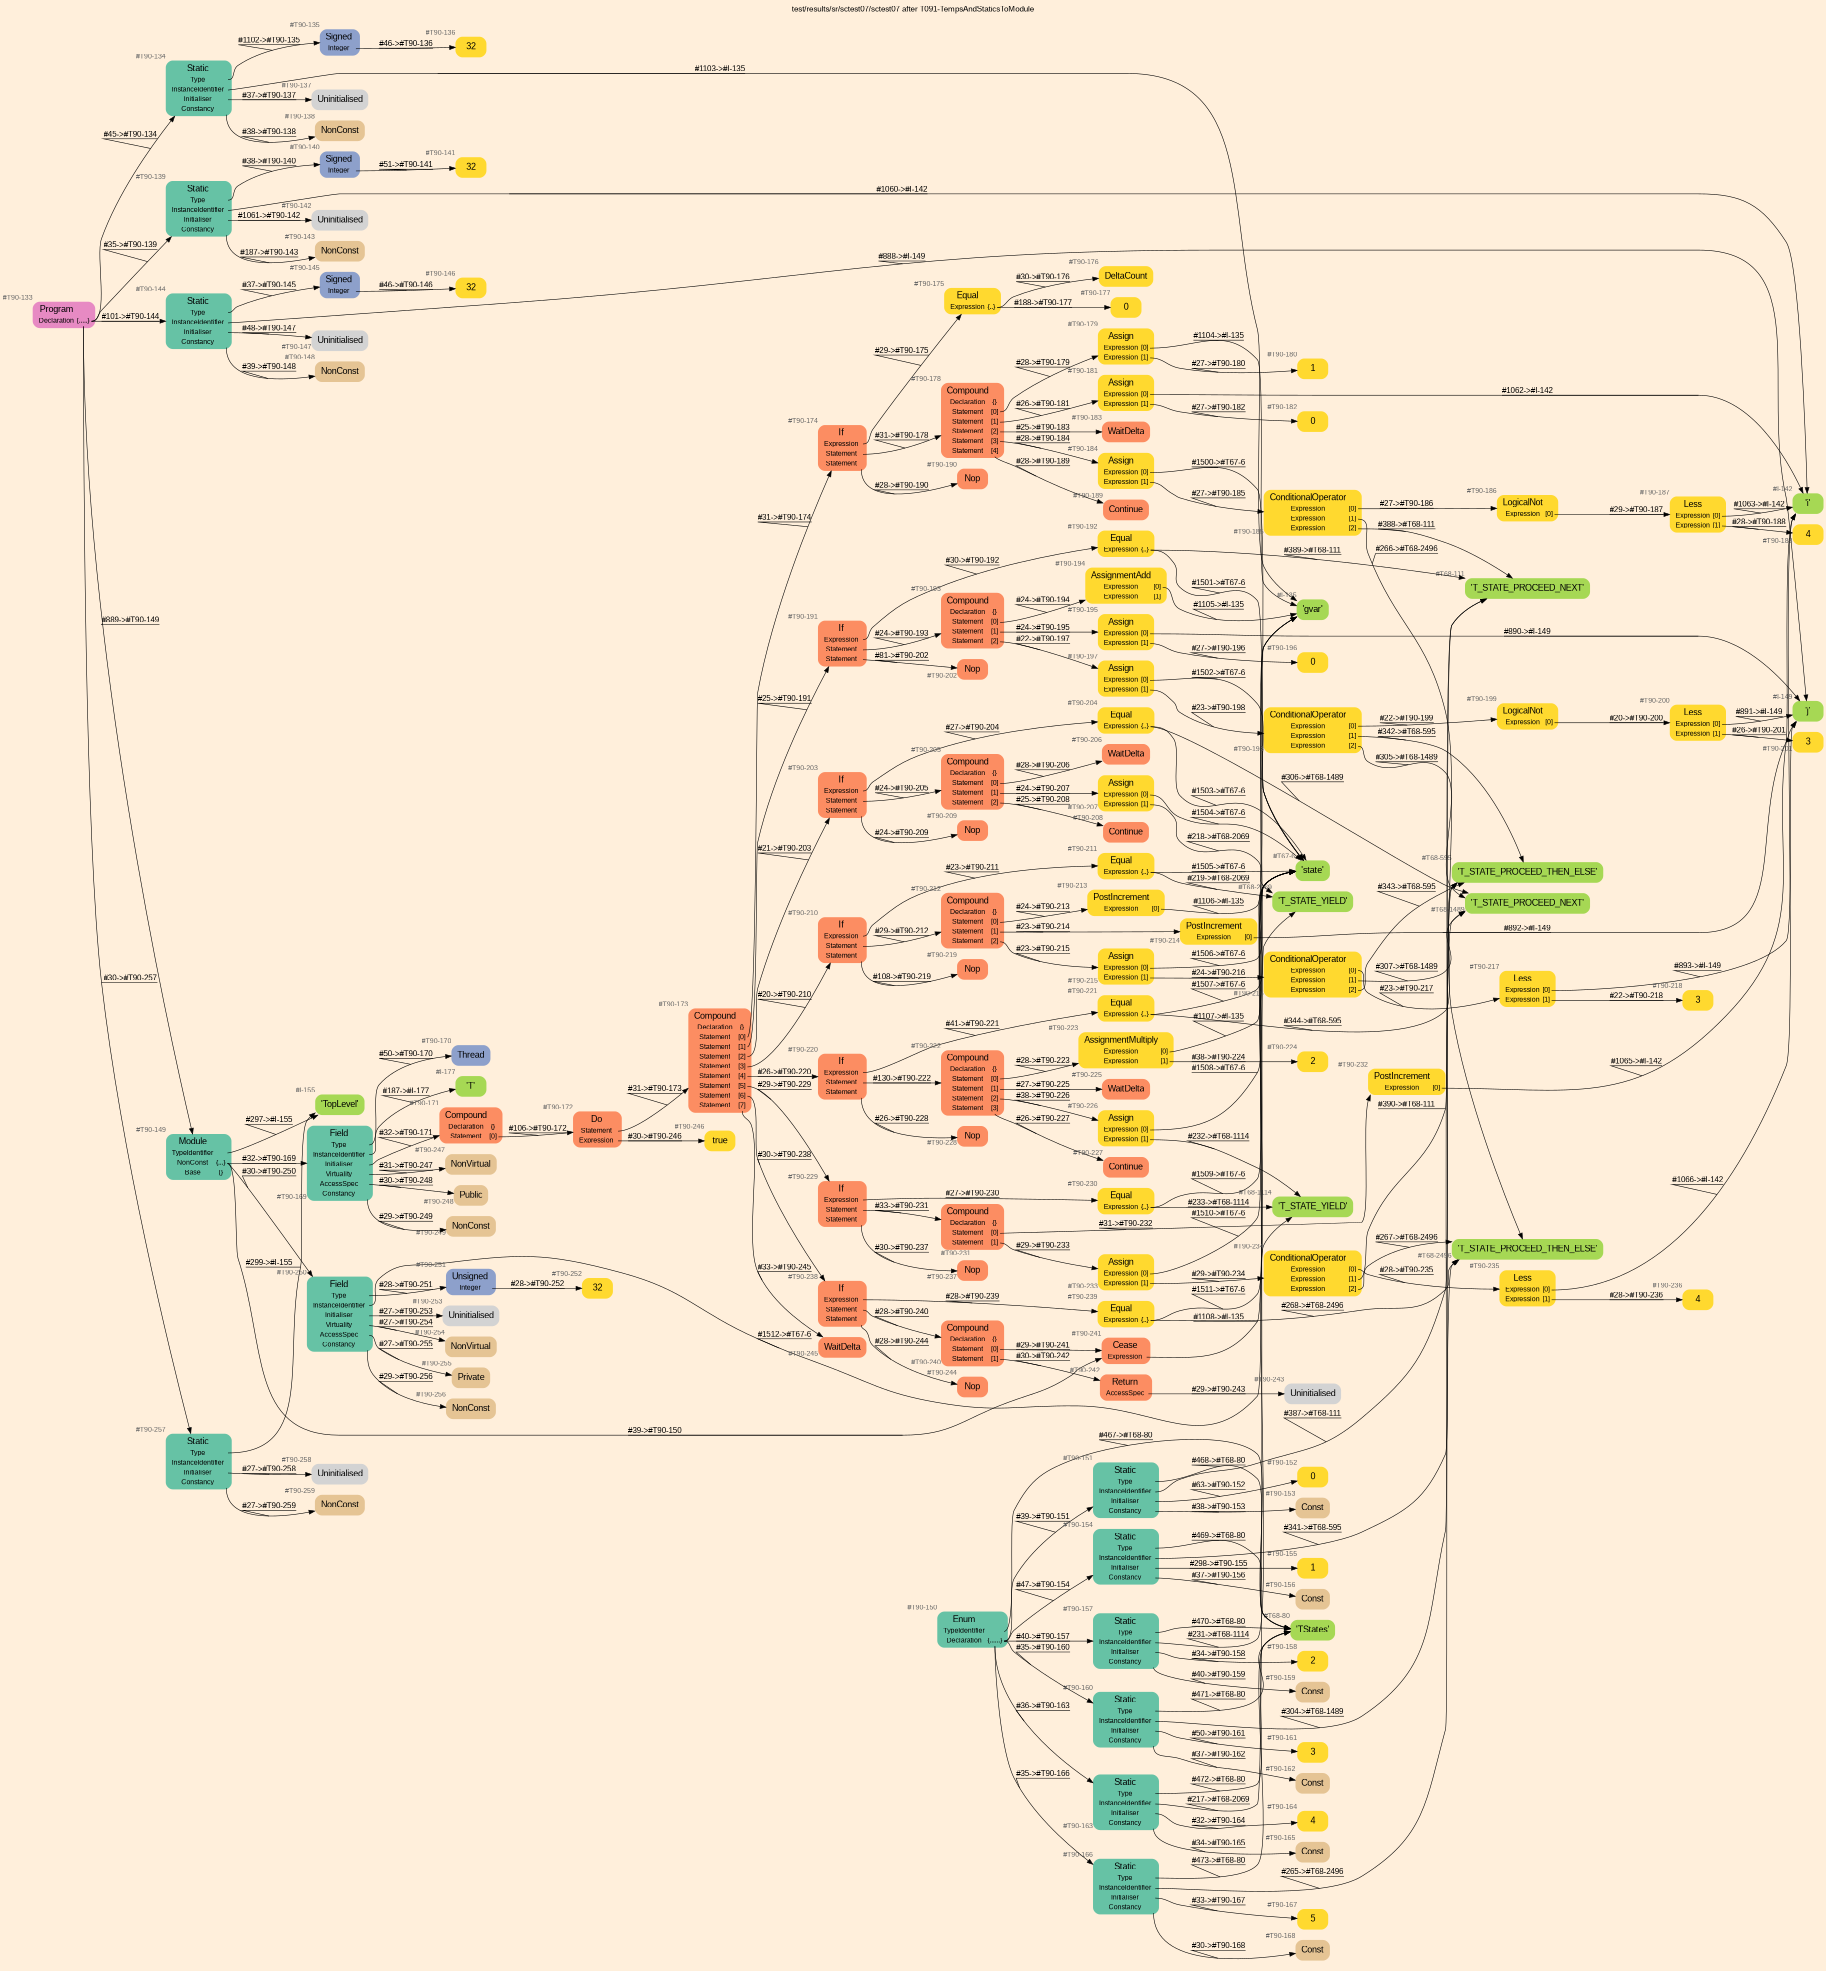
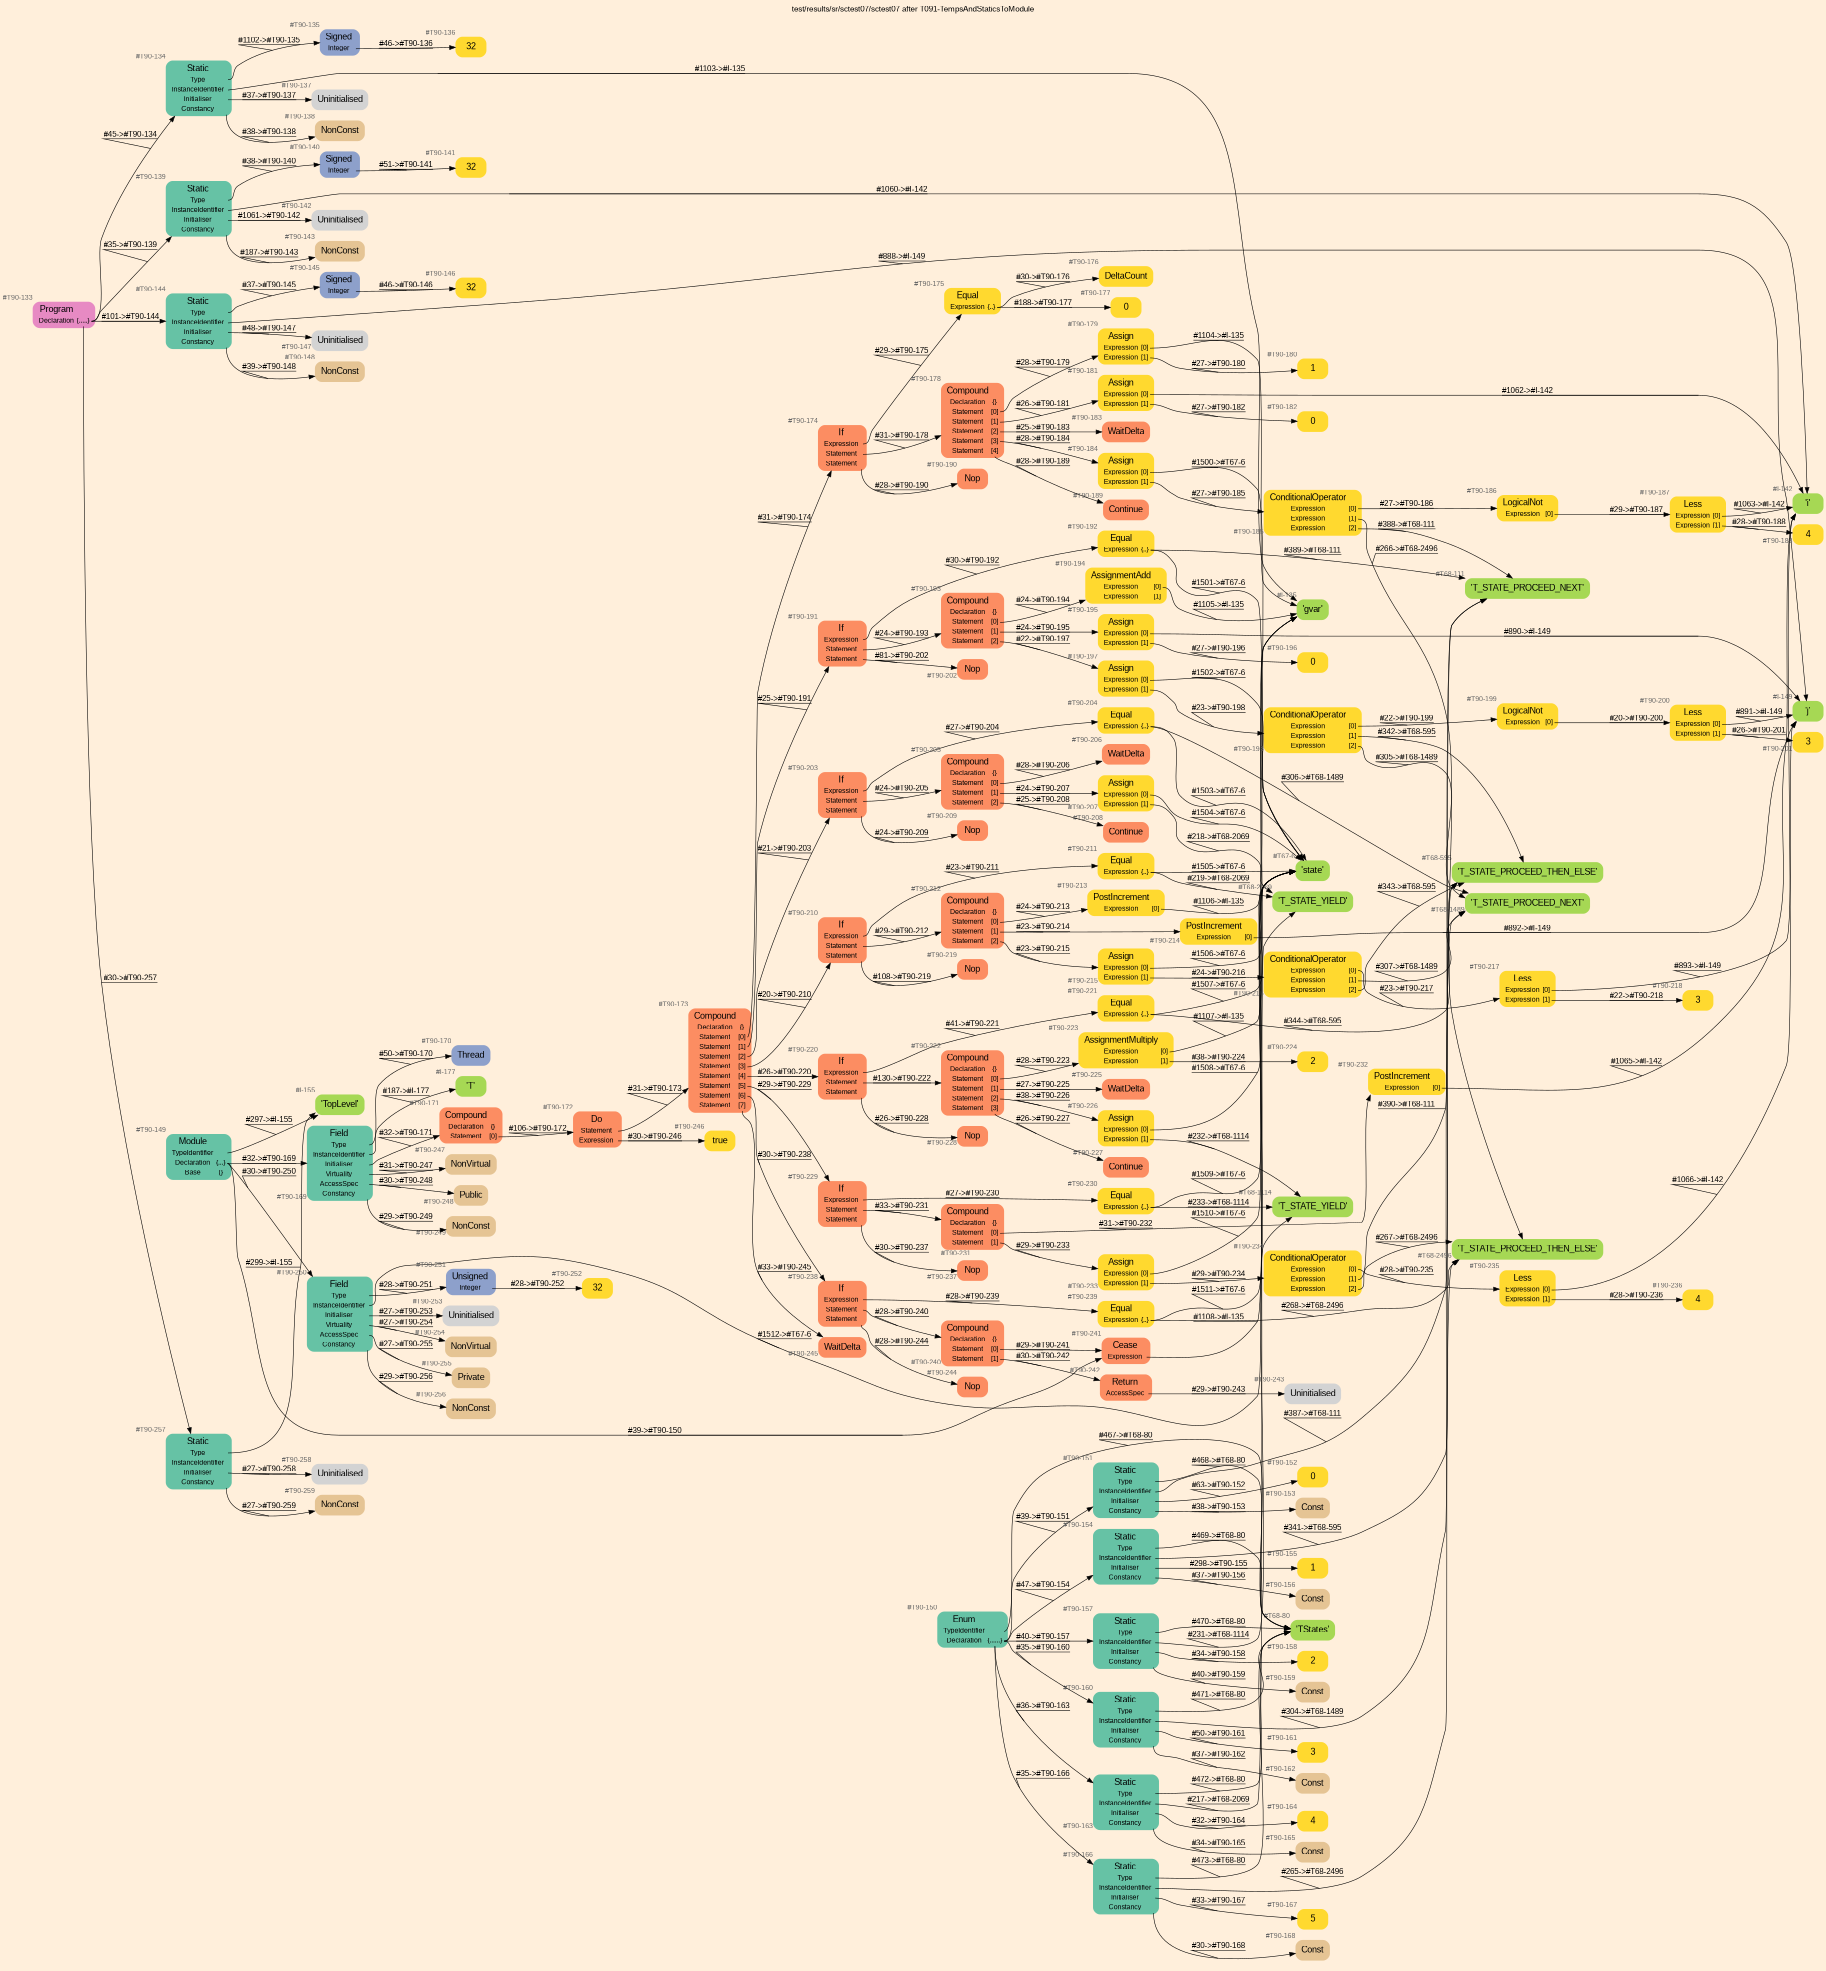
edge "Program" -> "Module": removed, label "#889->#T90-149"
node "Module": text "NonConst" -> "Declaration"
